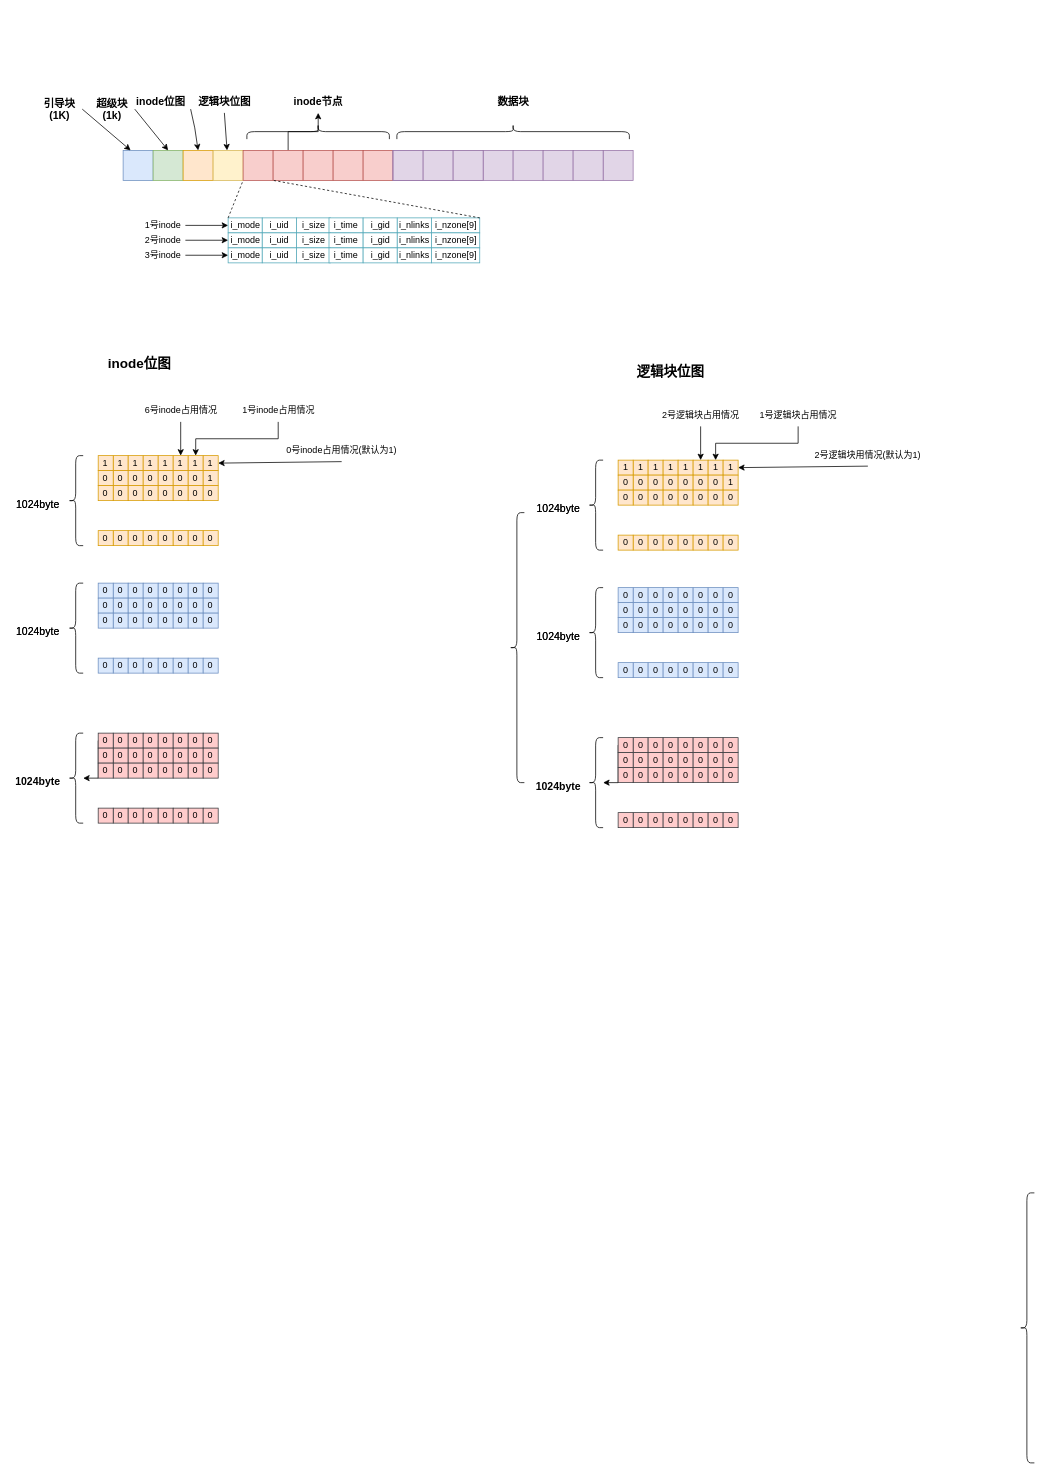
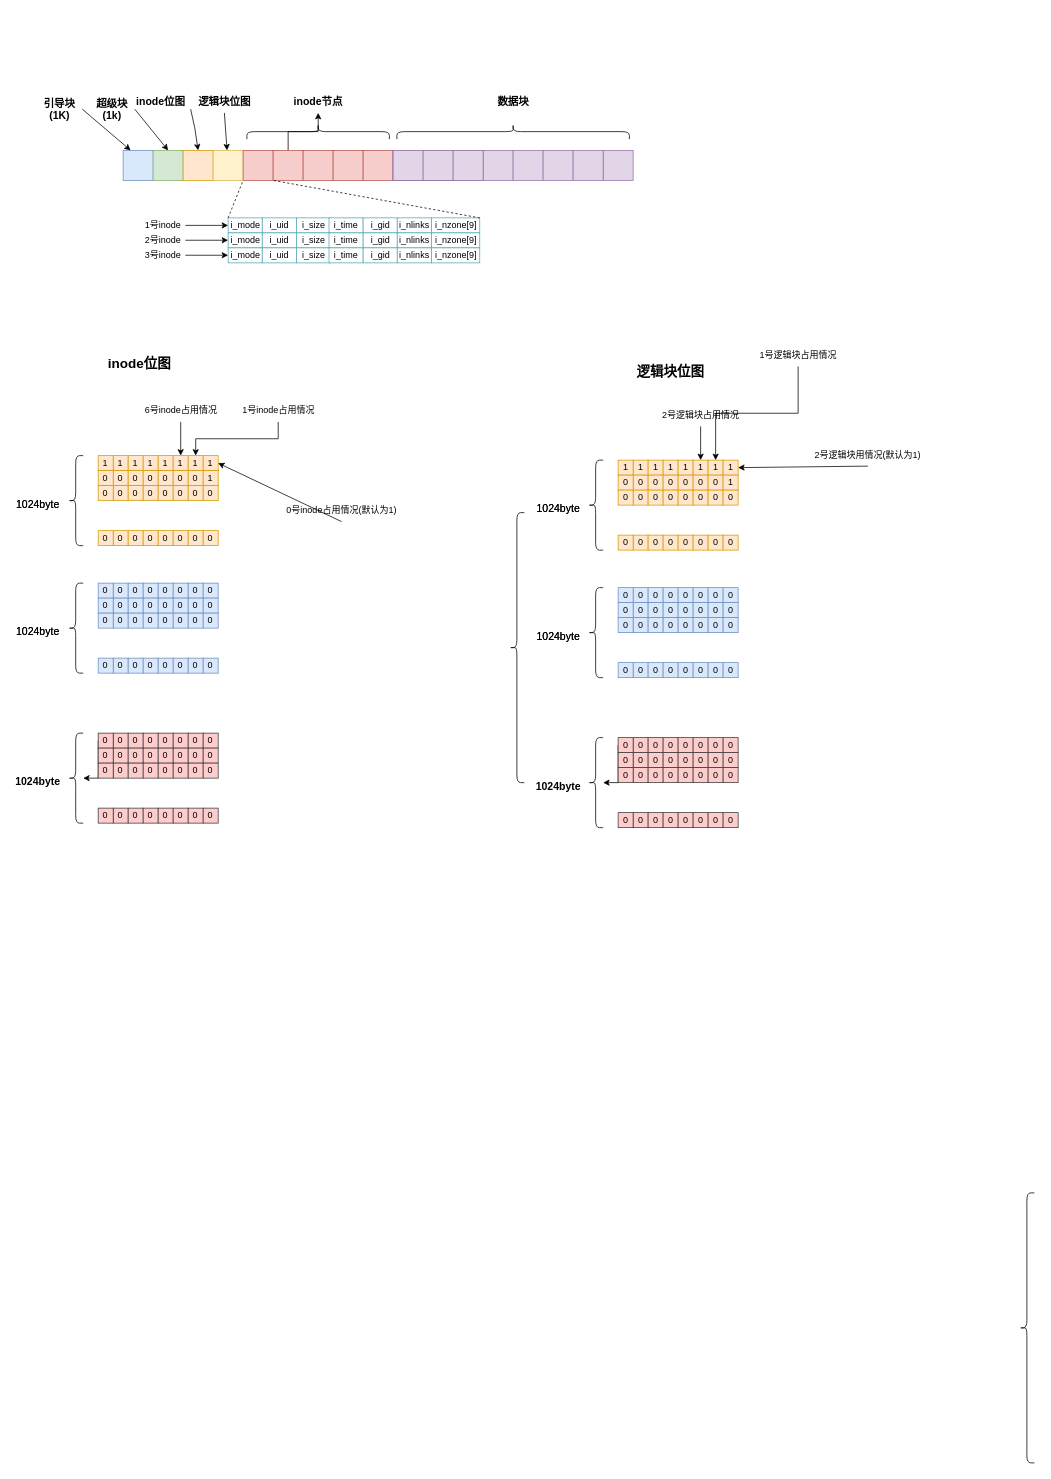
node "1号逻辑块占用情况": moved (798, 415) -> (798, 355)
node "0号inode占用情况(默认为1)": moved (342, 450) -> (342, 510)
